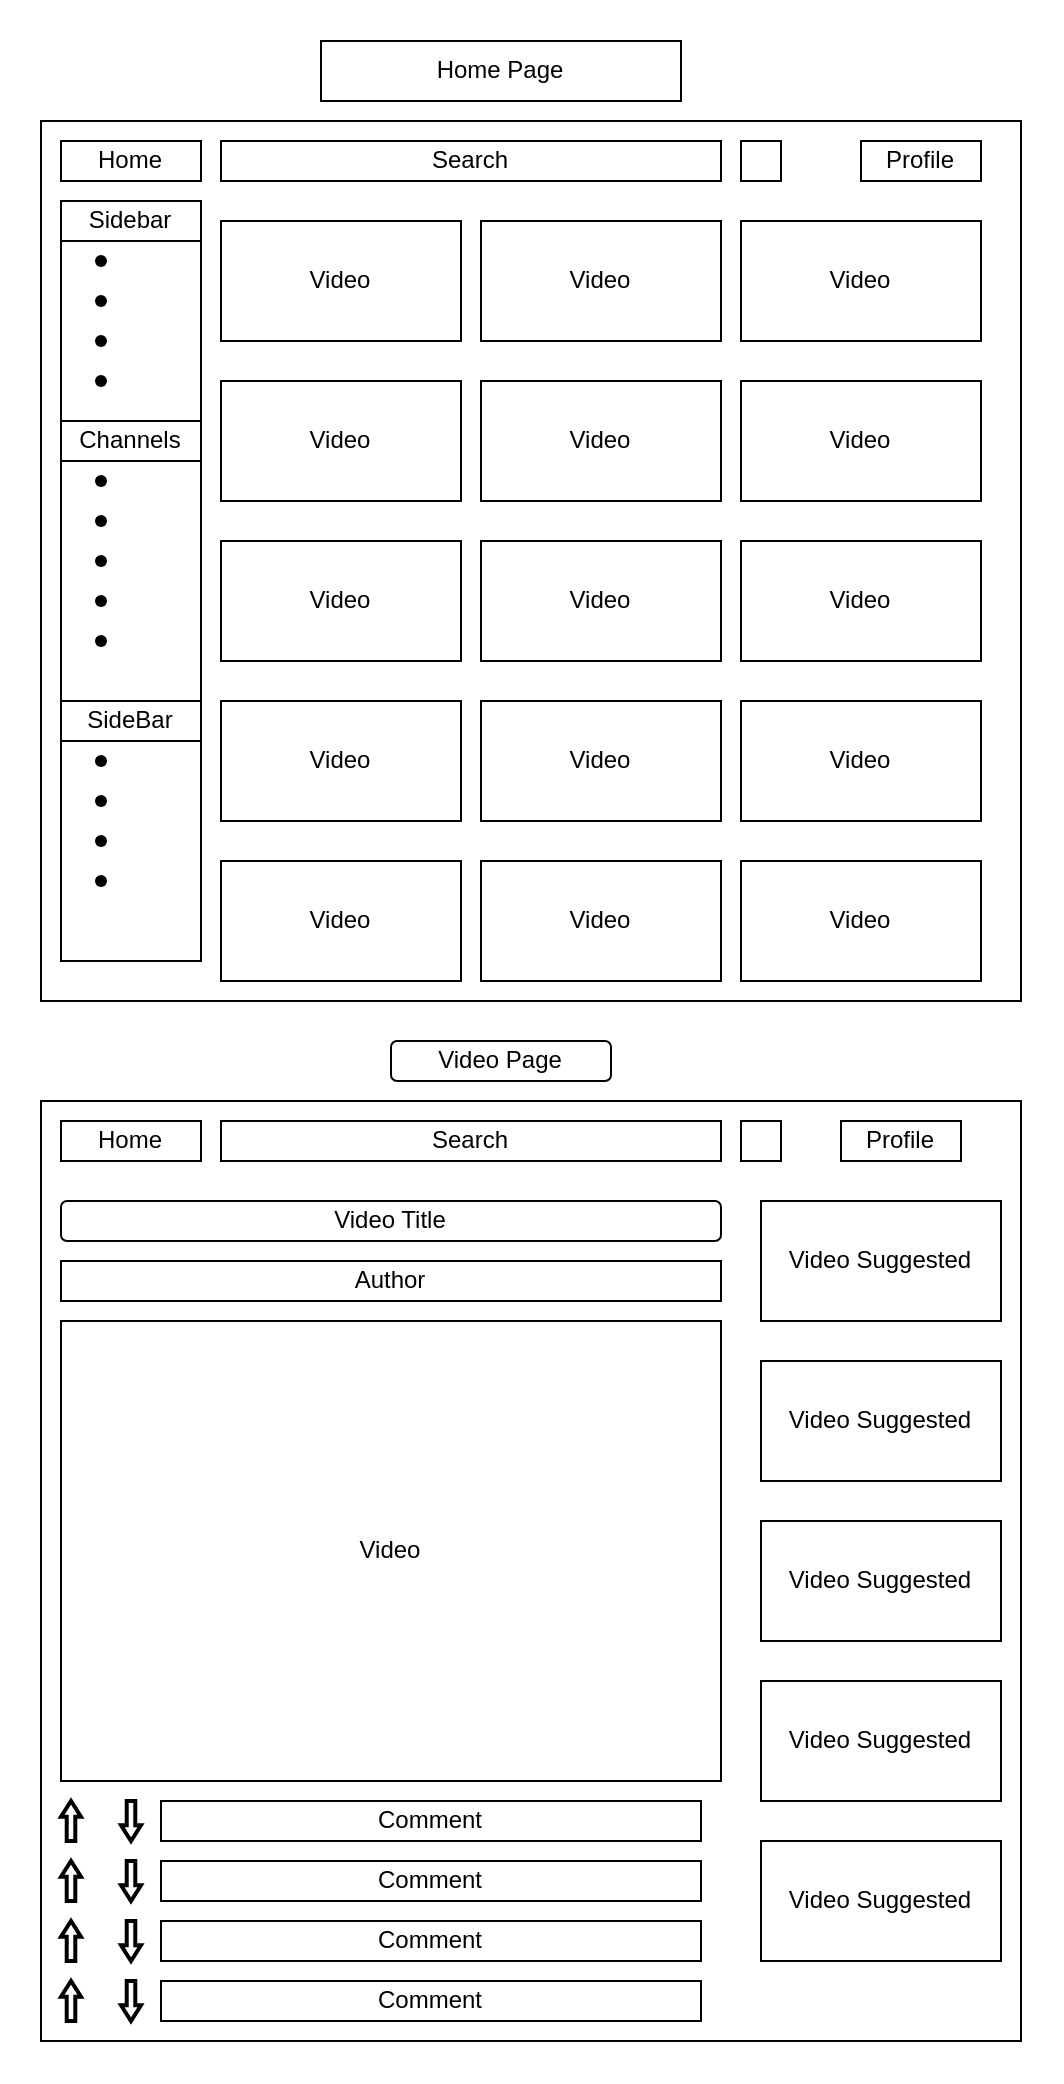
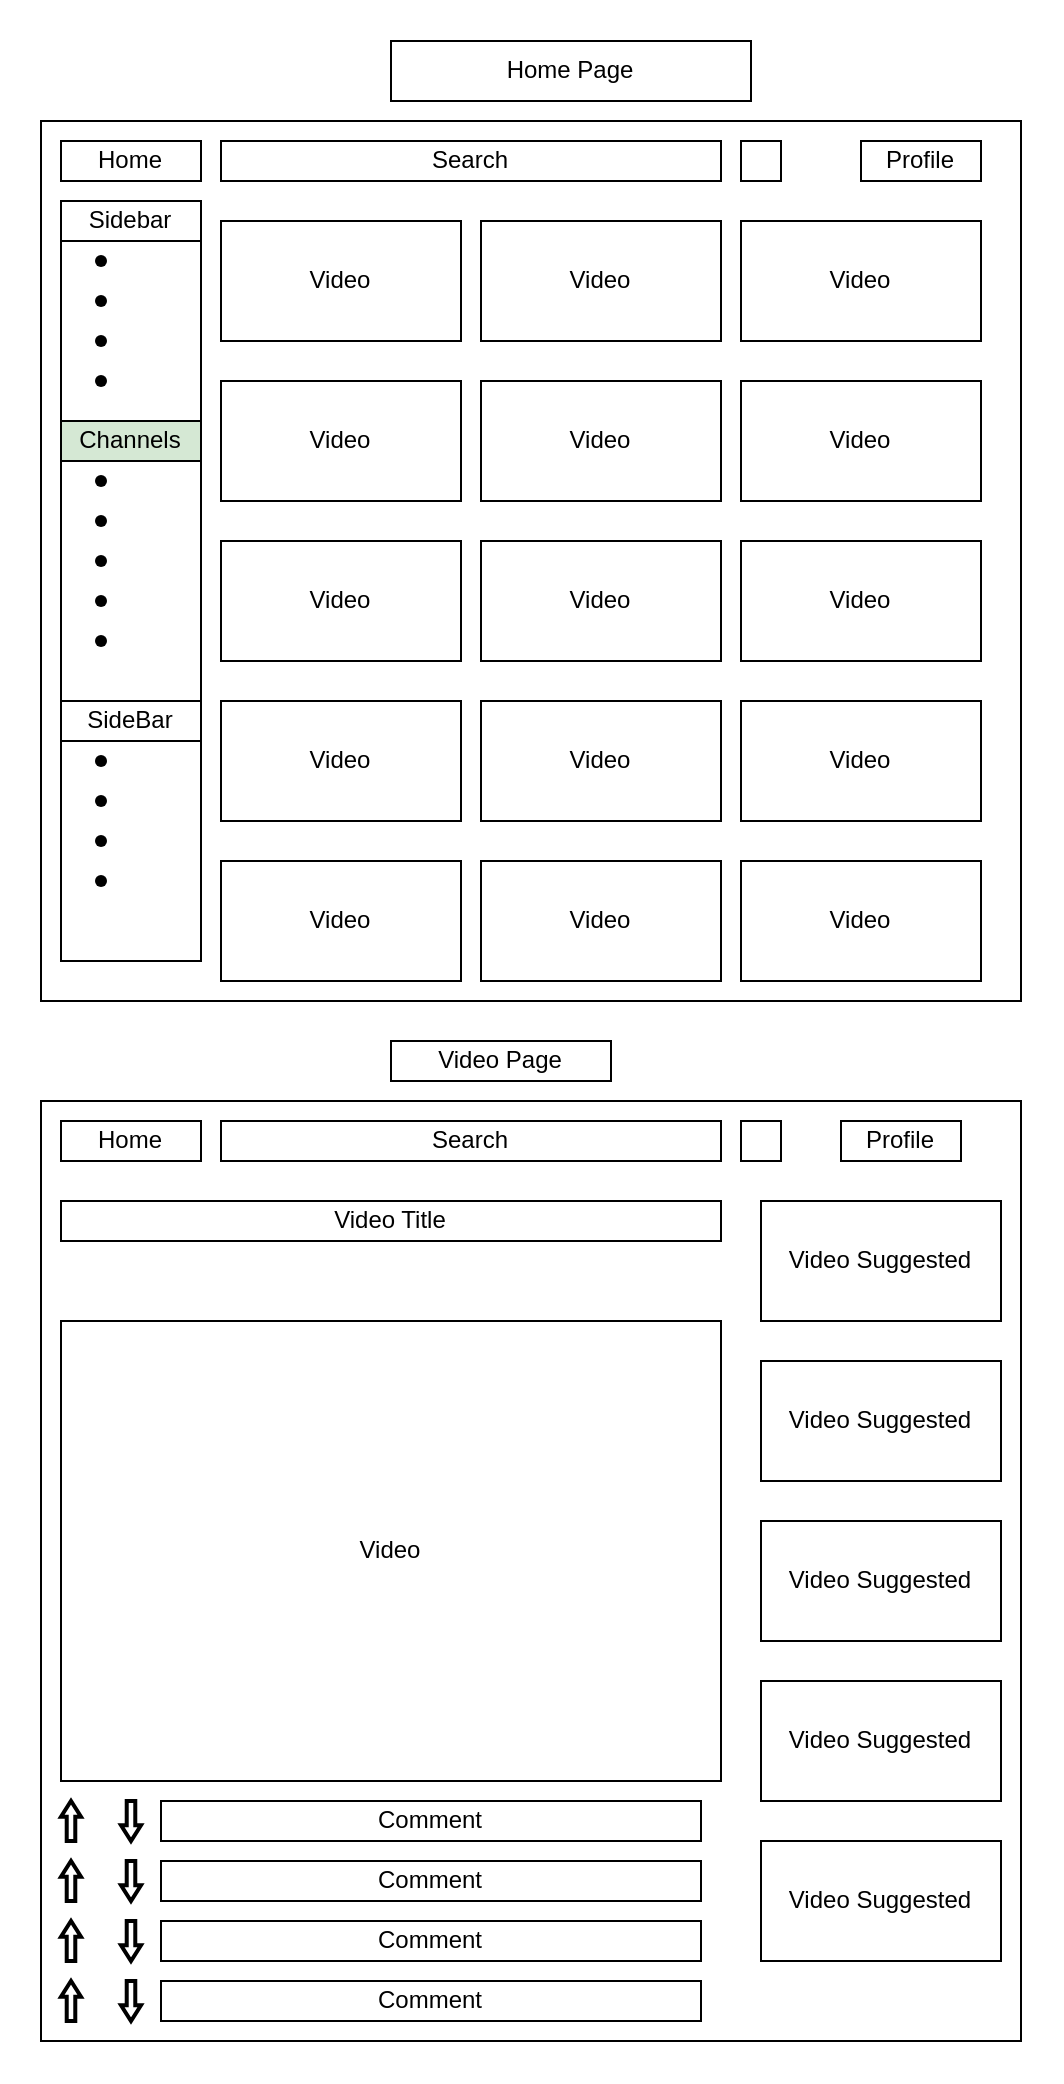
node "Home Page": moved (501, 71) -> (571, 71)
node "Channels": fillcolor #ffffff -> #d5e8d4
node "Video Page": shape rounded rectangle -> rectangle
node "Video Title": shape rounded rectangle -> rectangle
node "Author": removed
